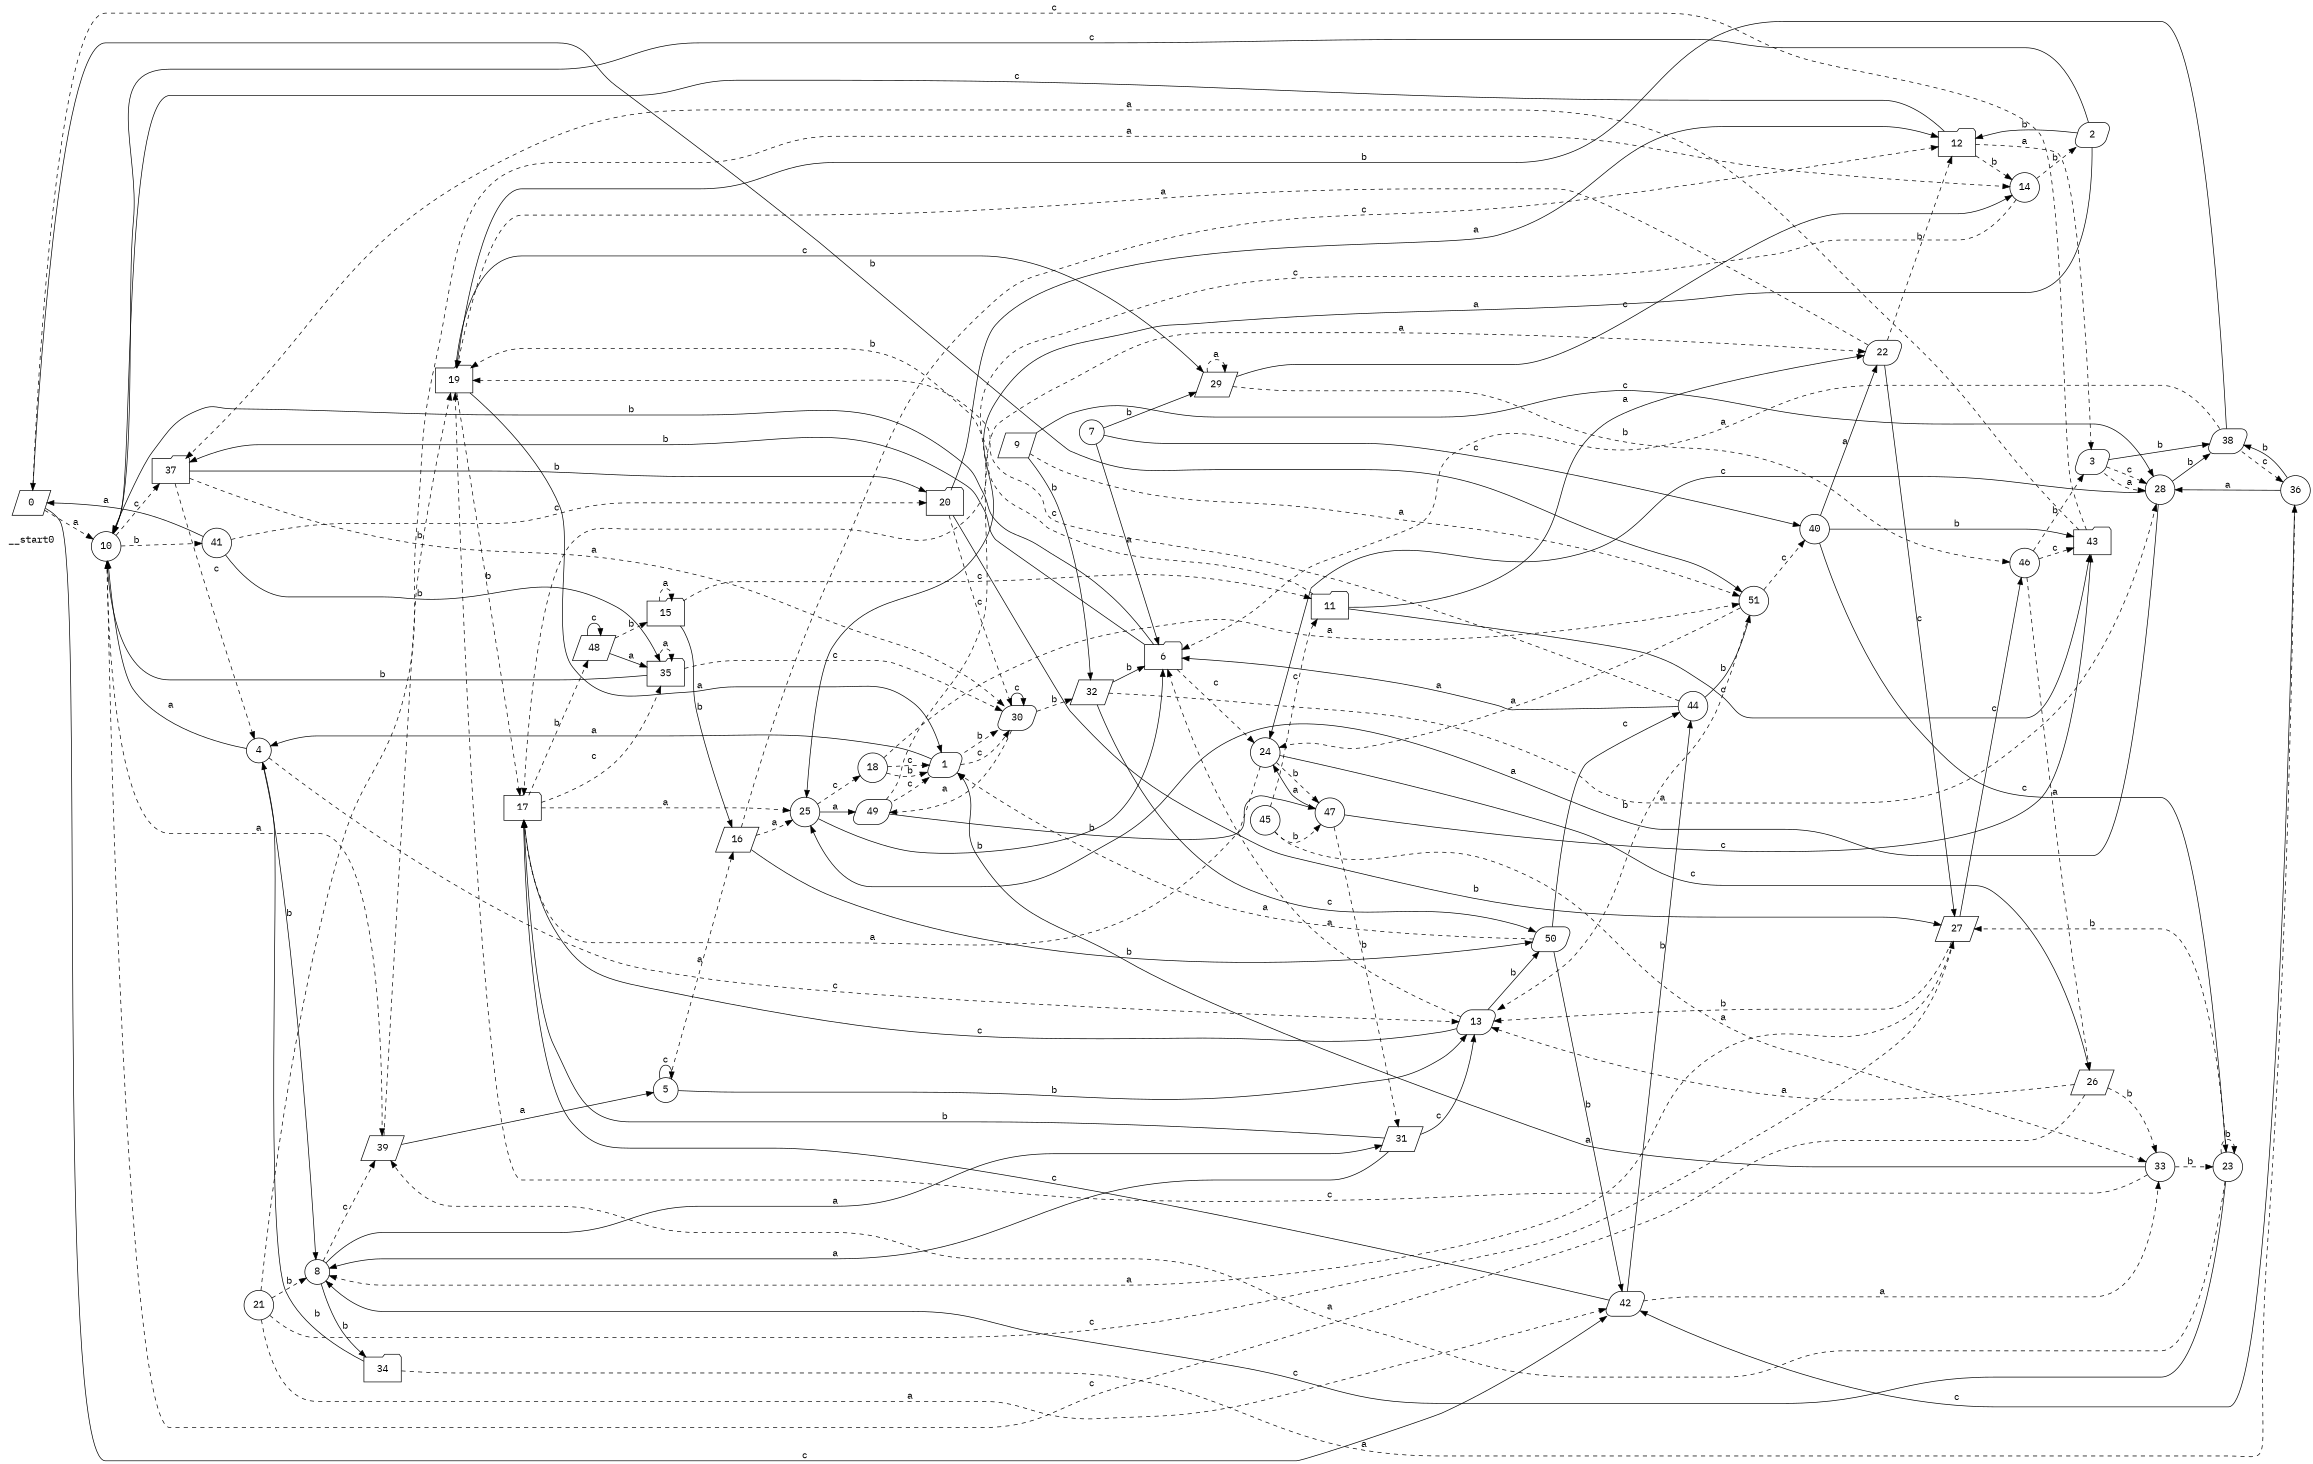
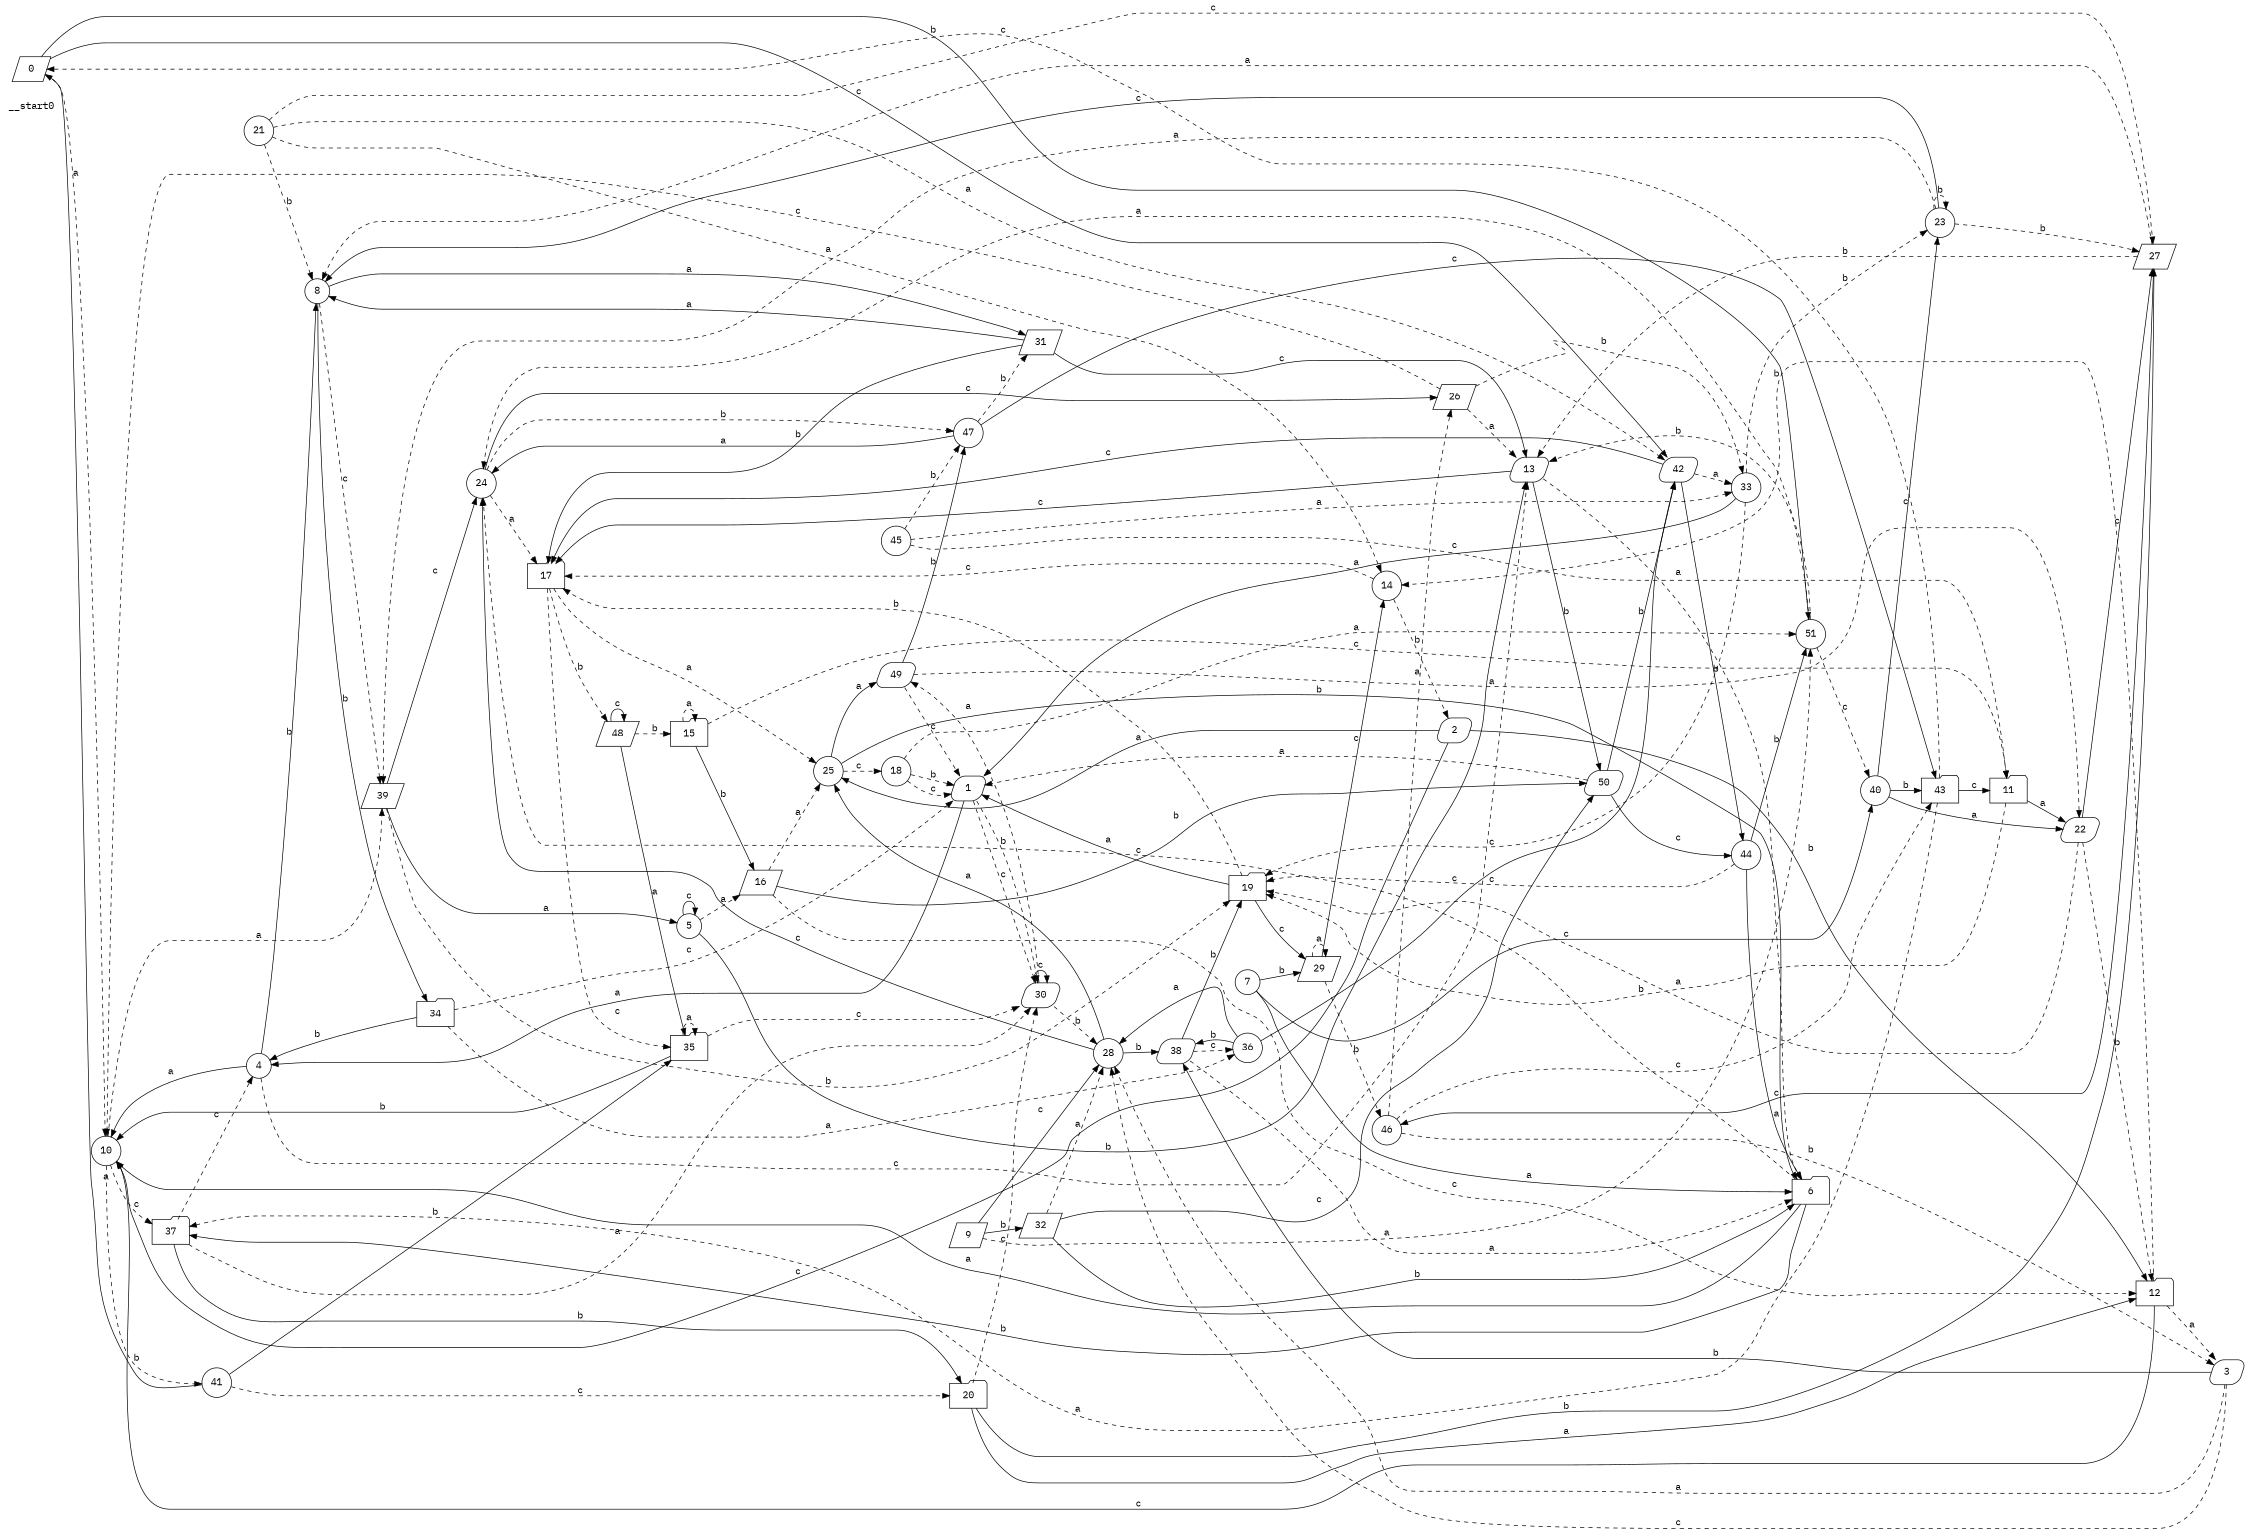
edge "6" -> "10": label "b" -> "a"
edge "39" -> "24": added, label "c"
edge "30" -> "32": now "30" -> "28"
edge "11" -> "43": reversed
edge "34" -> "1": added, label "c"
